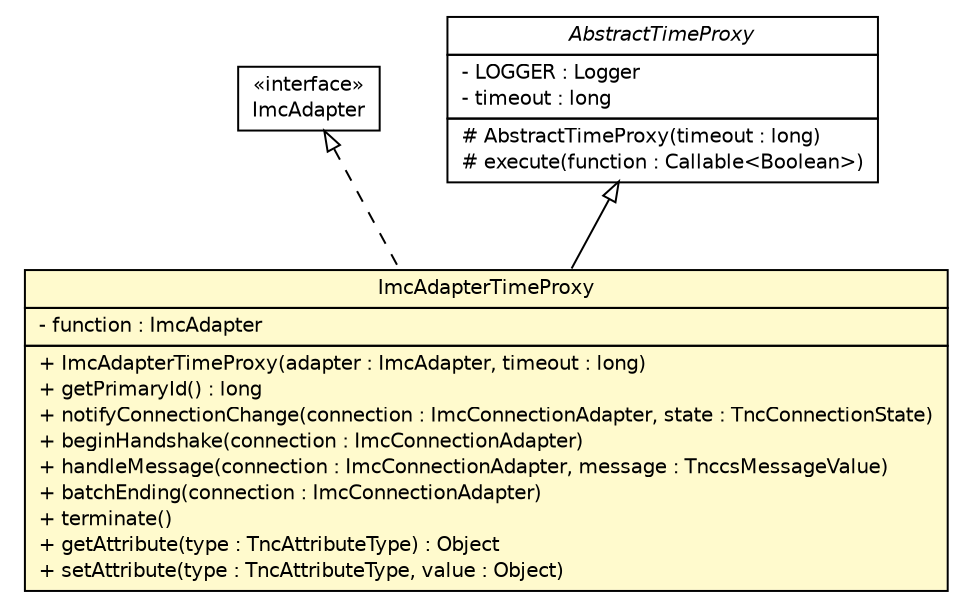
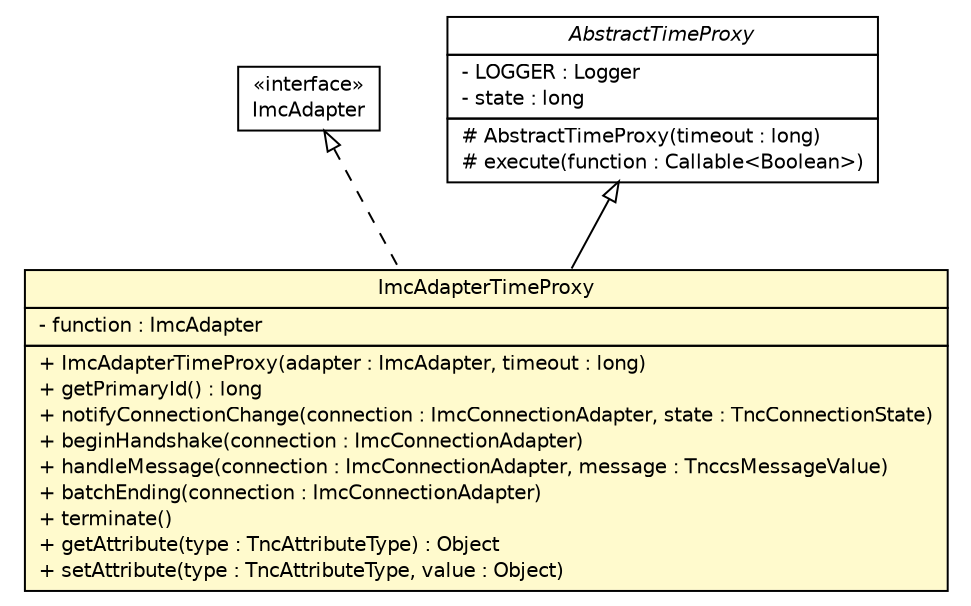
node "AbstractTimeProxy": text "- timeout : long" -> "- state : long"
